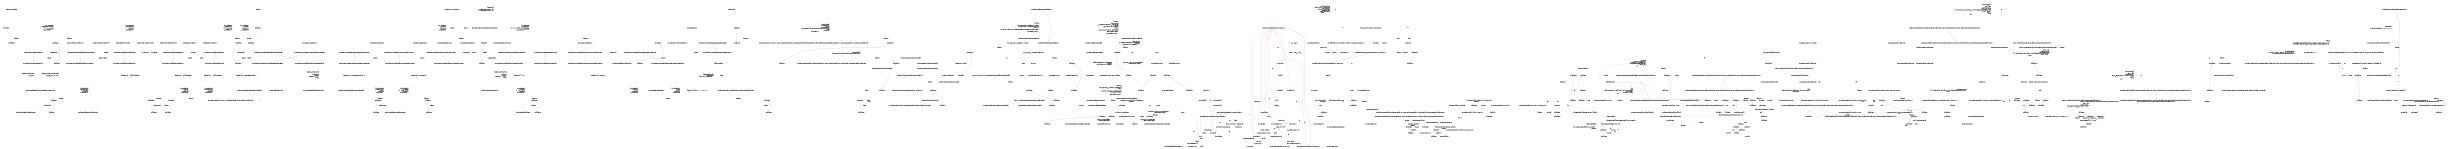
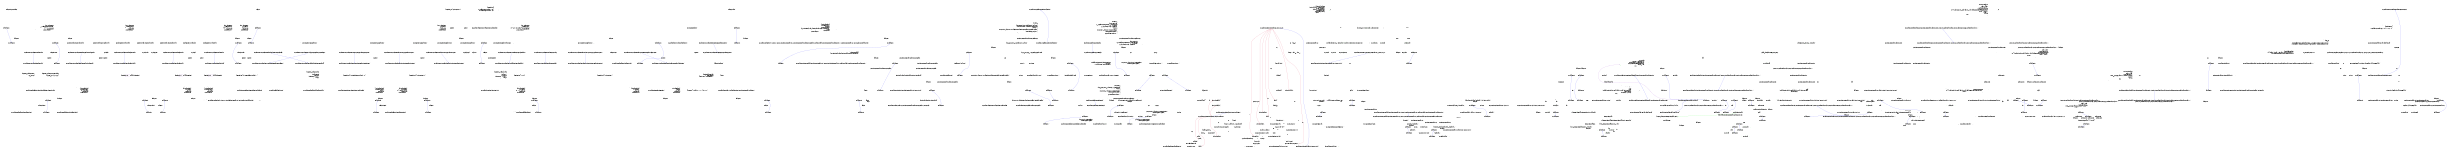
edge "switches" -> "29: !switches.Contains(t)": label "switches" -> "Local variable int expectedResult"
